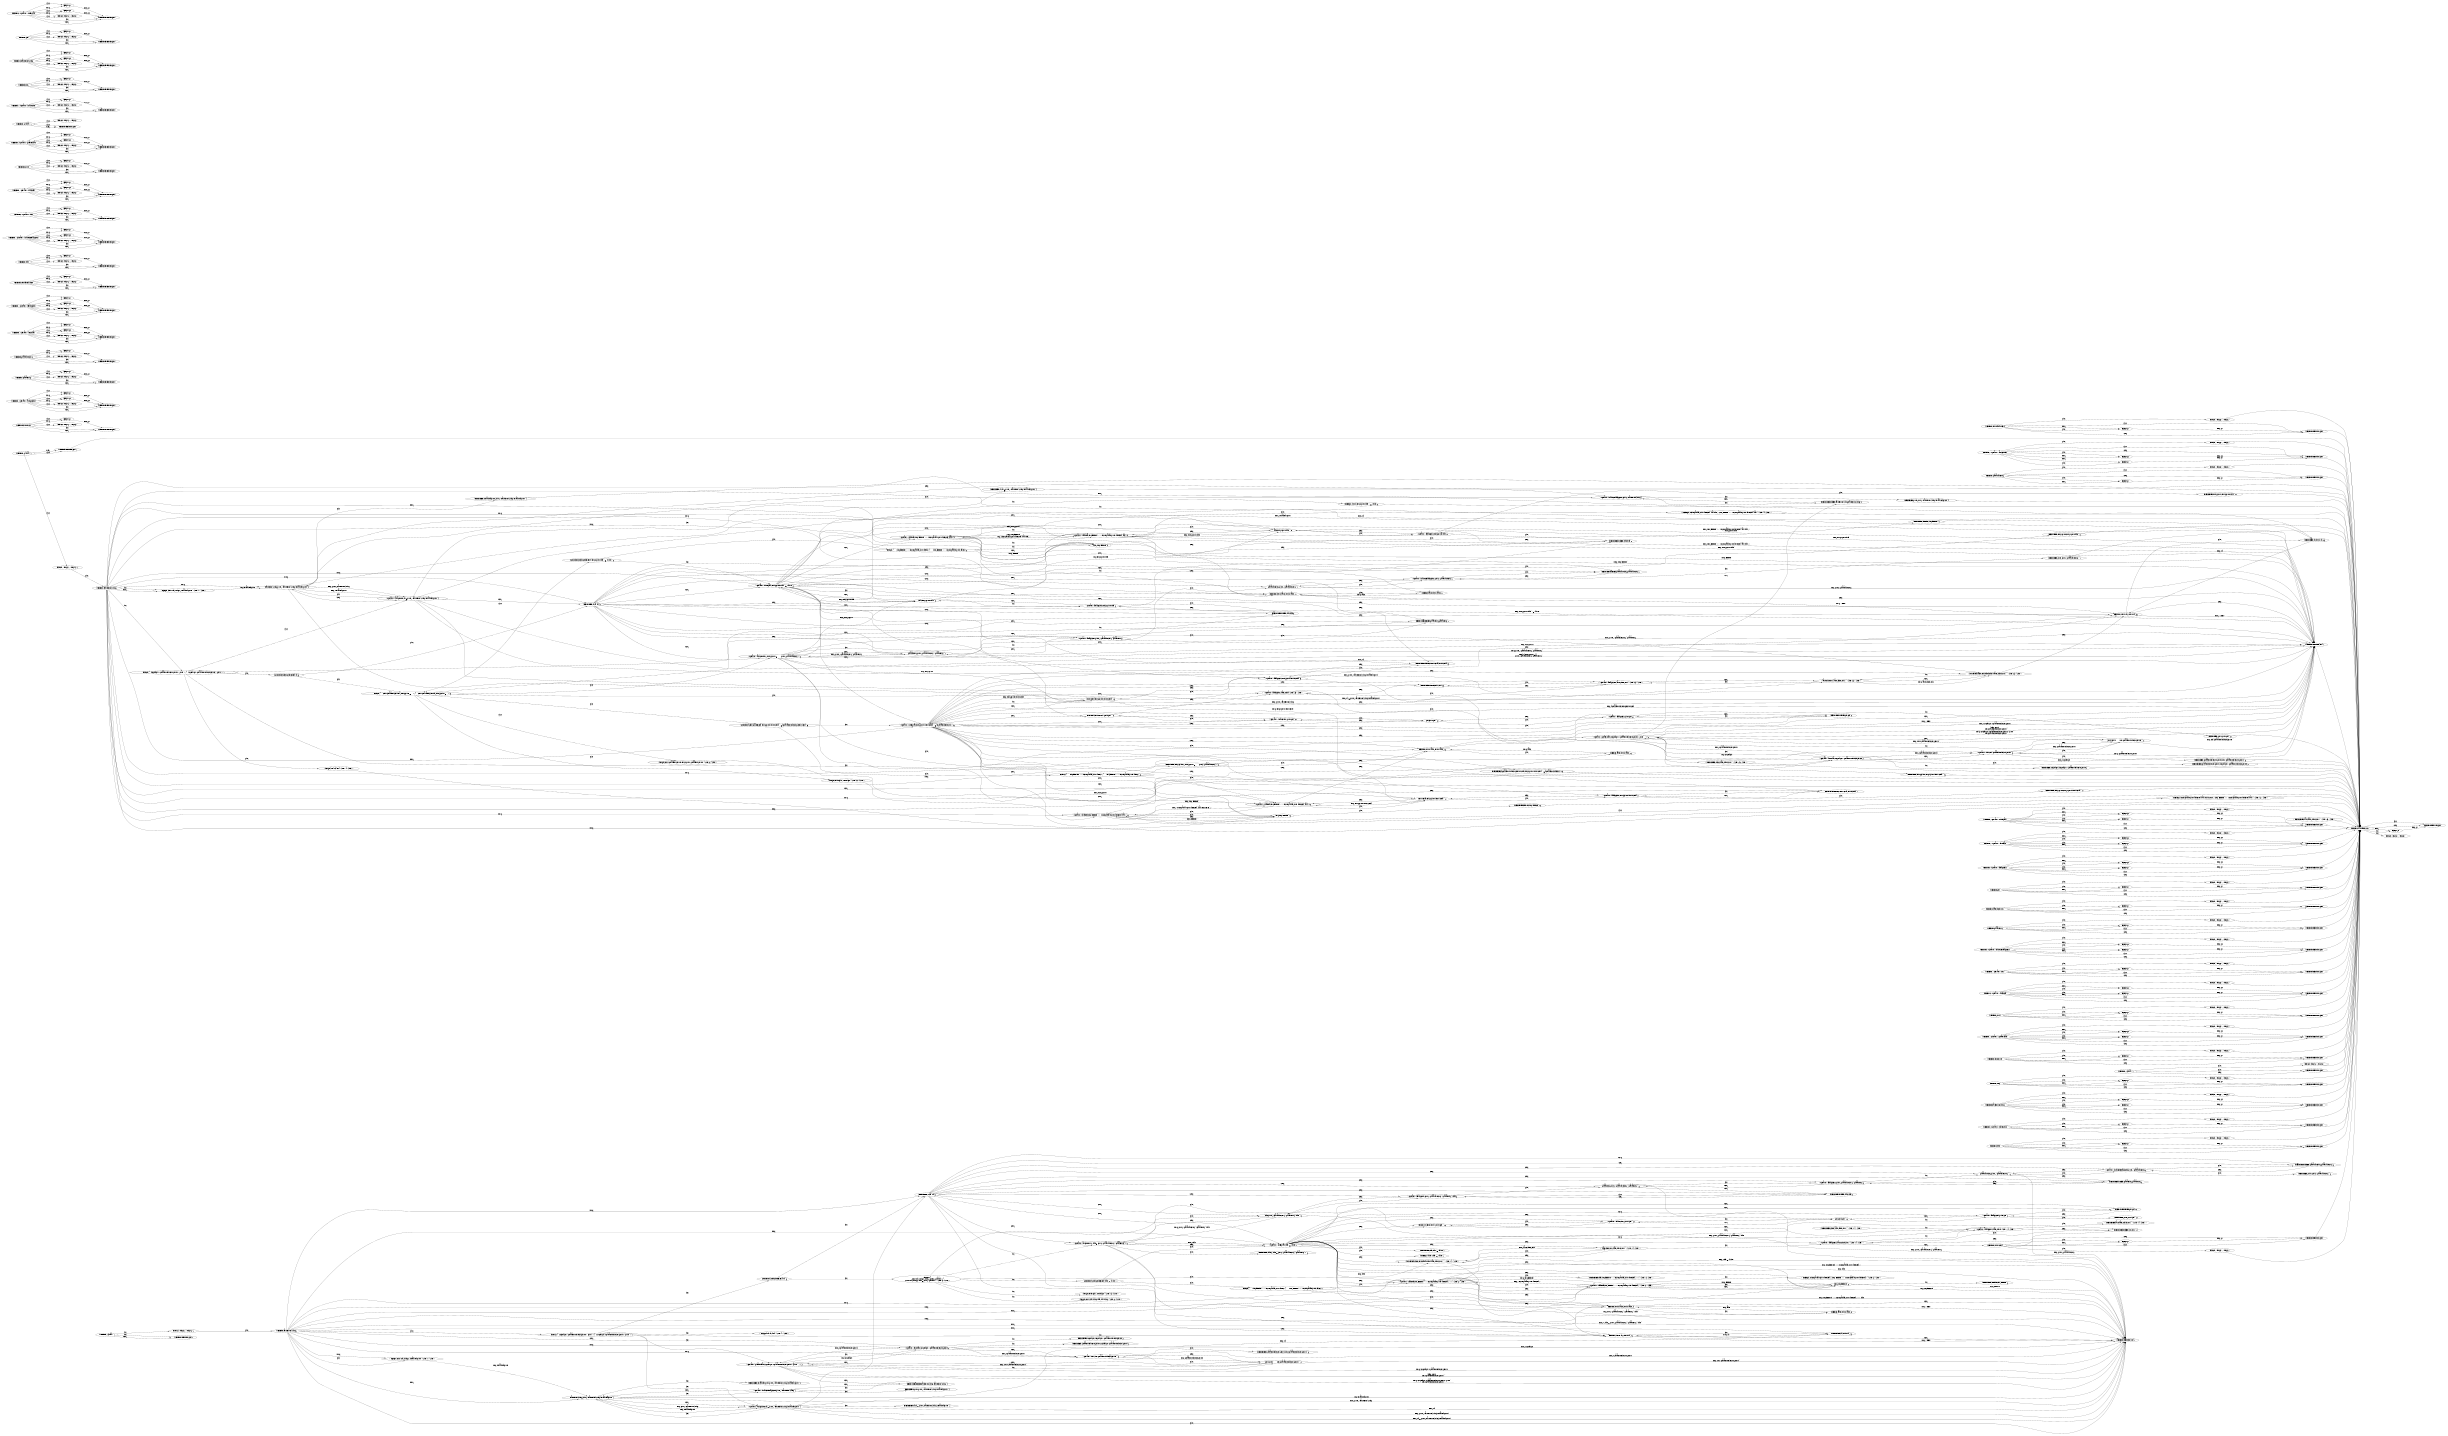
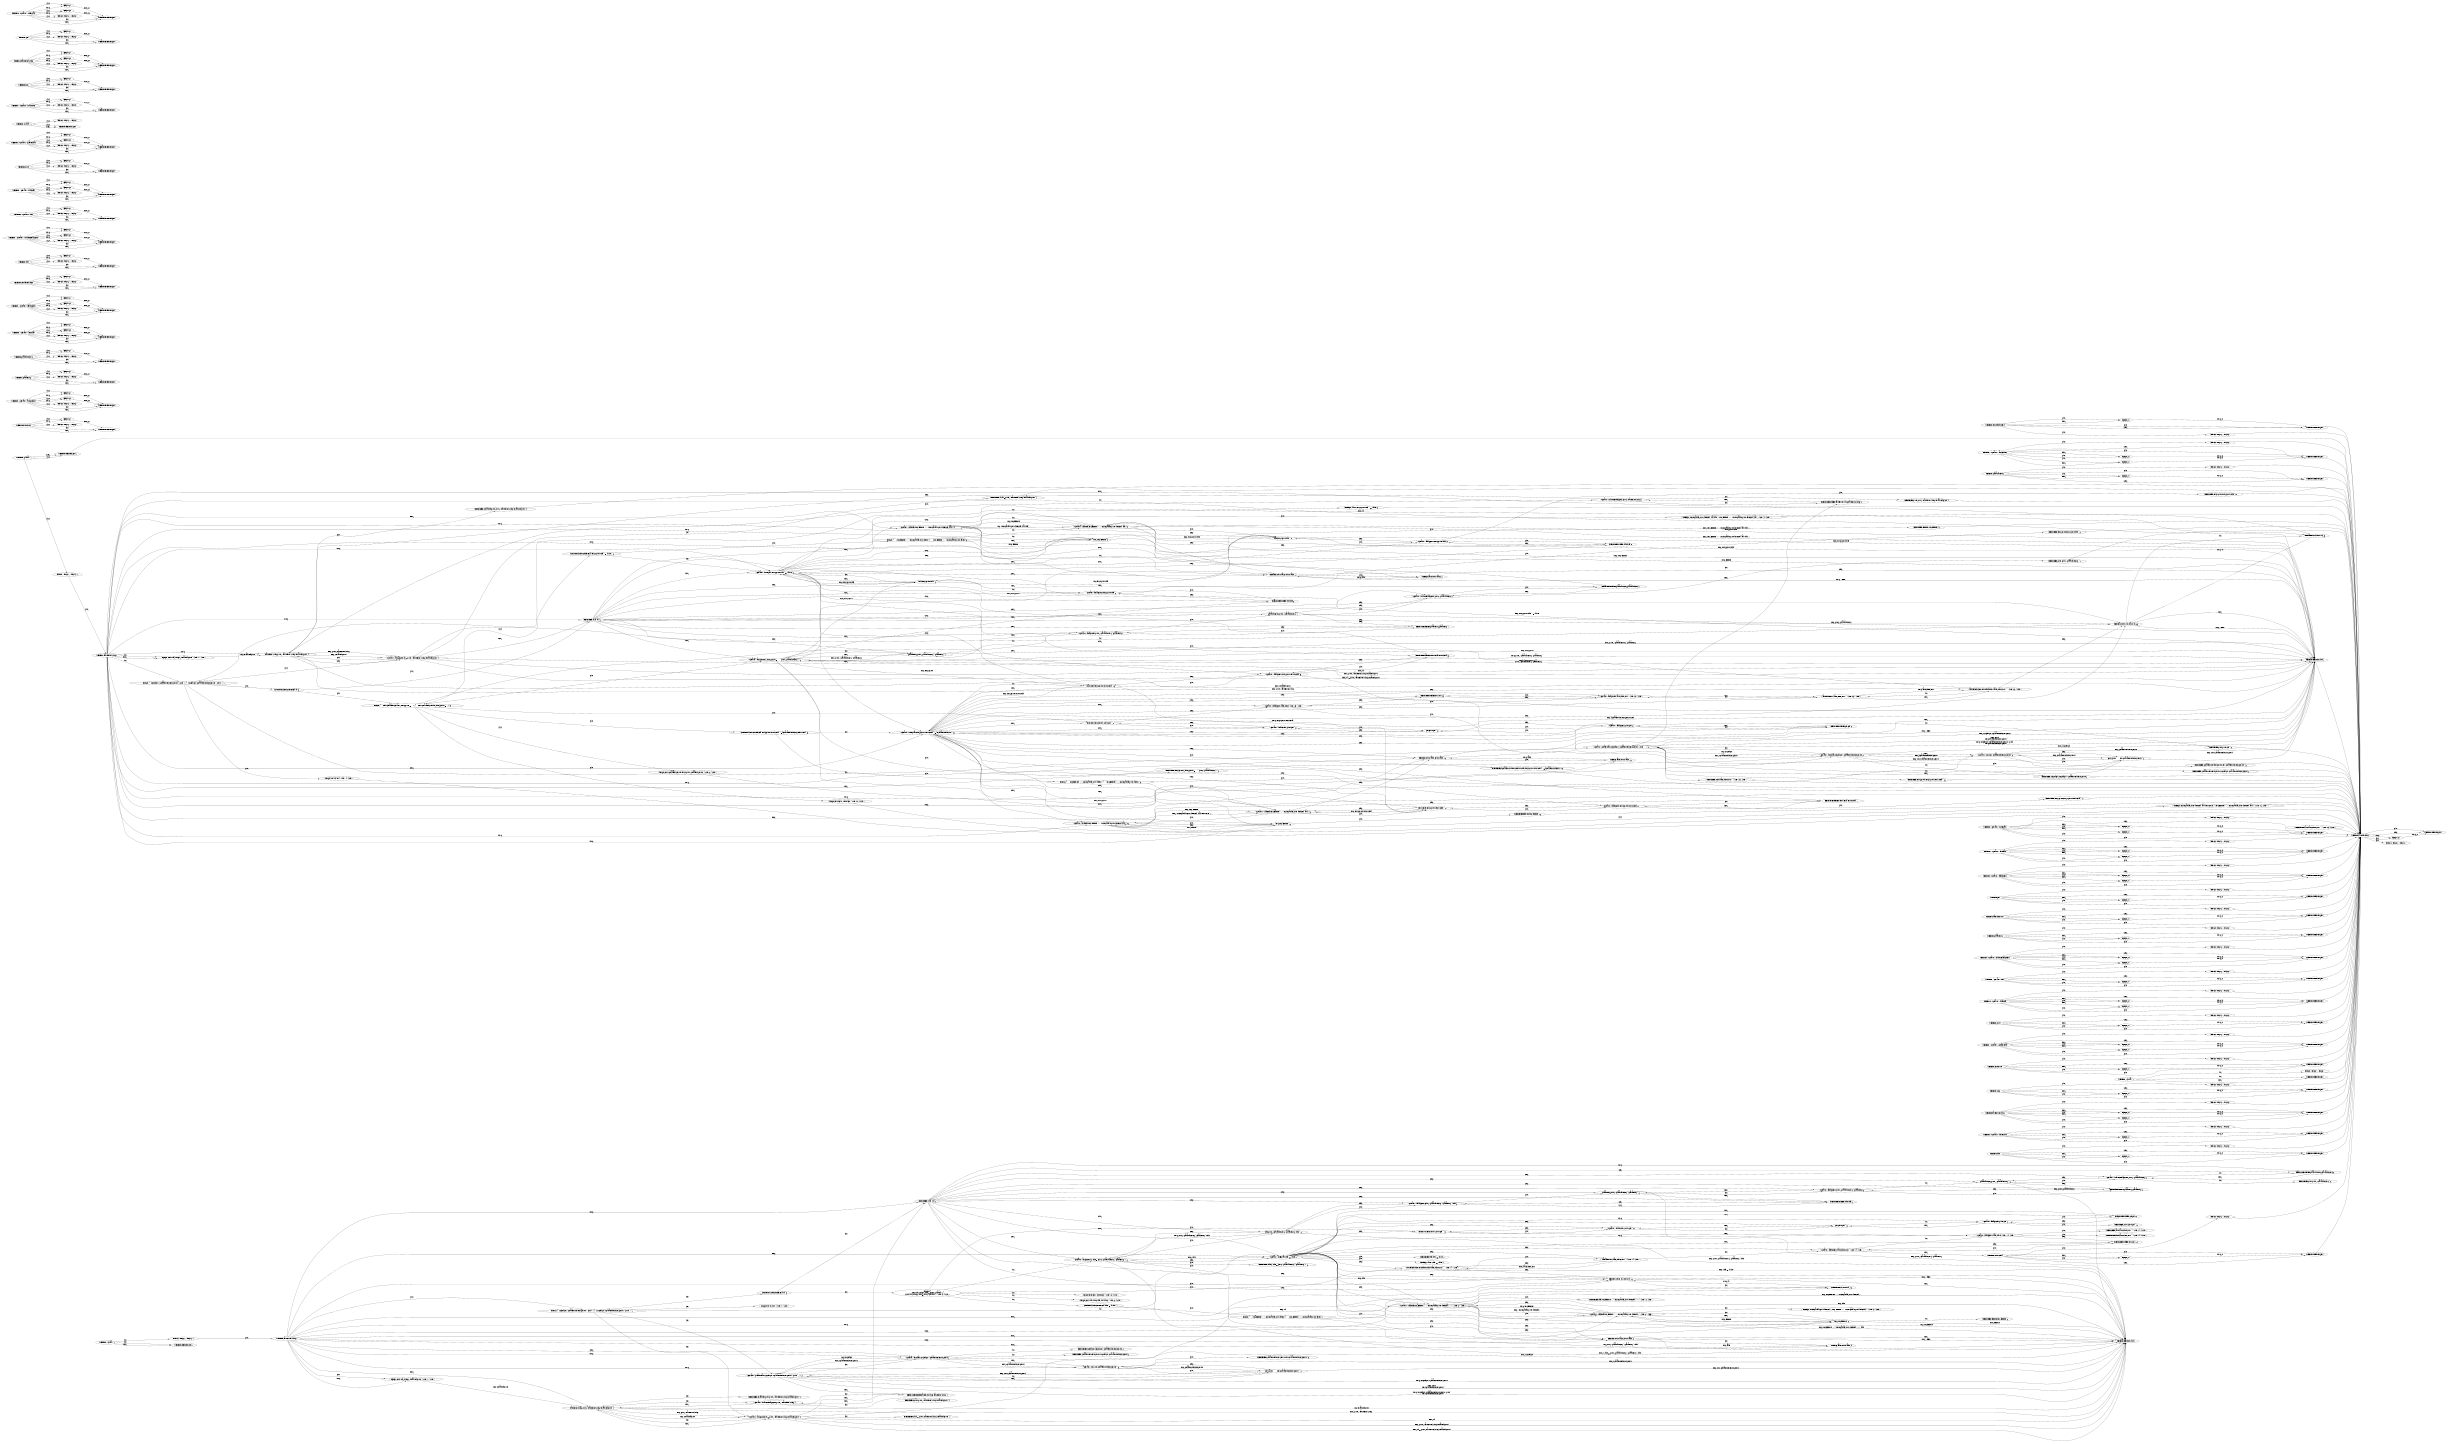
edge "<(IDENTIFIER,Time,base::Time::Now())<SUB>14</SUB>>" -> "<(<operator>.fieldAccess,base::Time)<SUB>14</SUB>>": reversed
